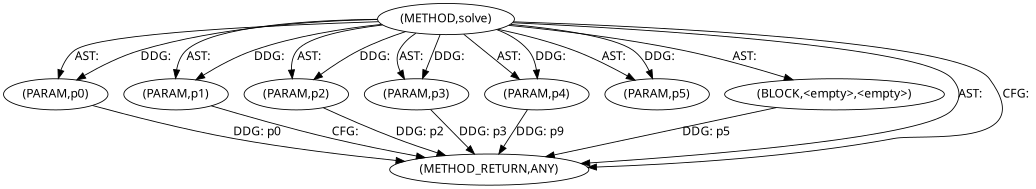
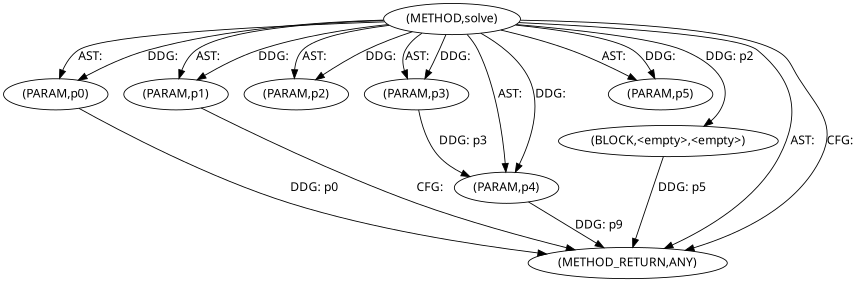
edge "(METHOD,solve)" -> "(BLOCK,<empty>,<empty>)": label "AST: " -> "DDG: p2"
edge "(PARAM,p3)" -> "(METHOD_RETURN,ANY)": now "(PARAM,p3)" -> "(PARAM,p4)"
edge "(PARAM,p2)" -> "(METHOD_RETURN,ANY)": removed, label "DDG: p2"
